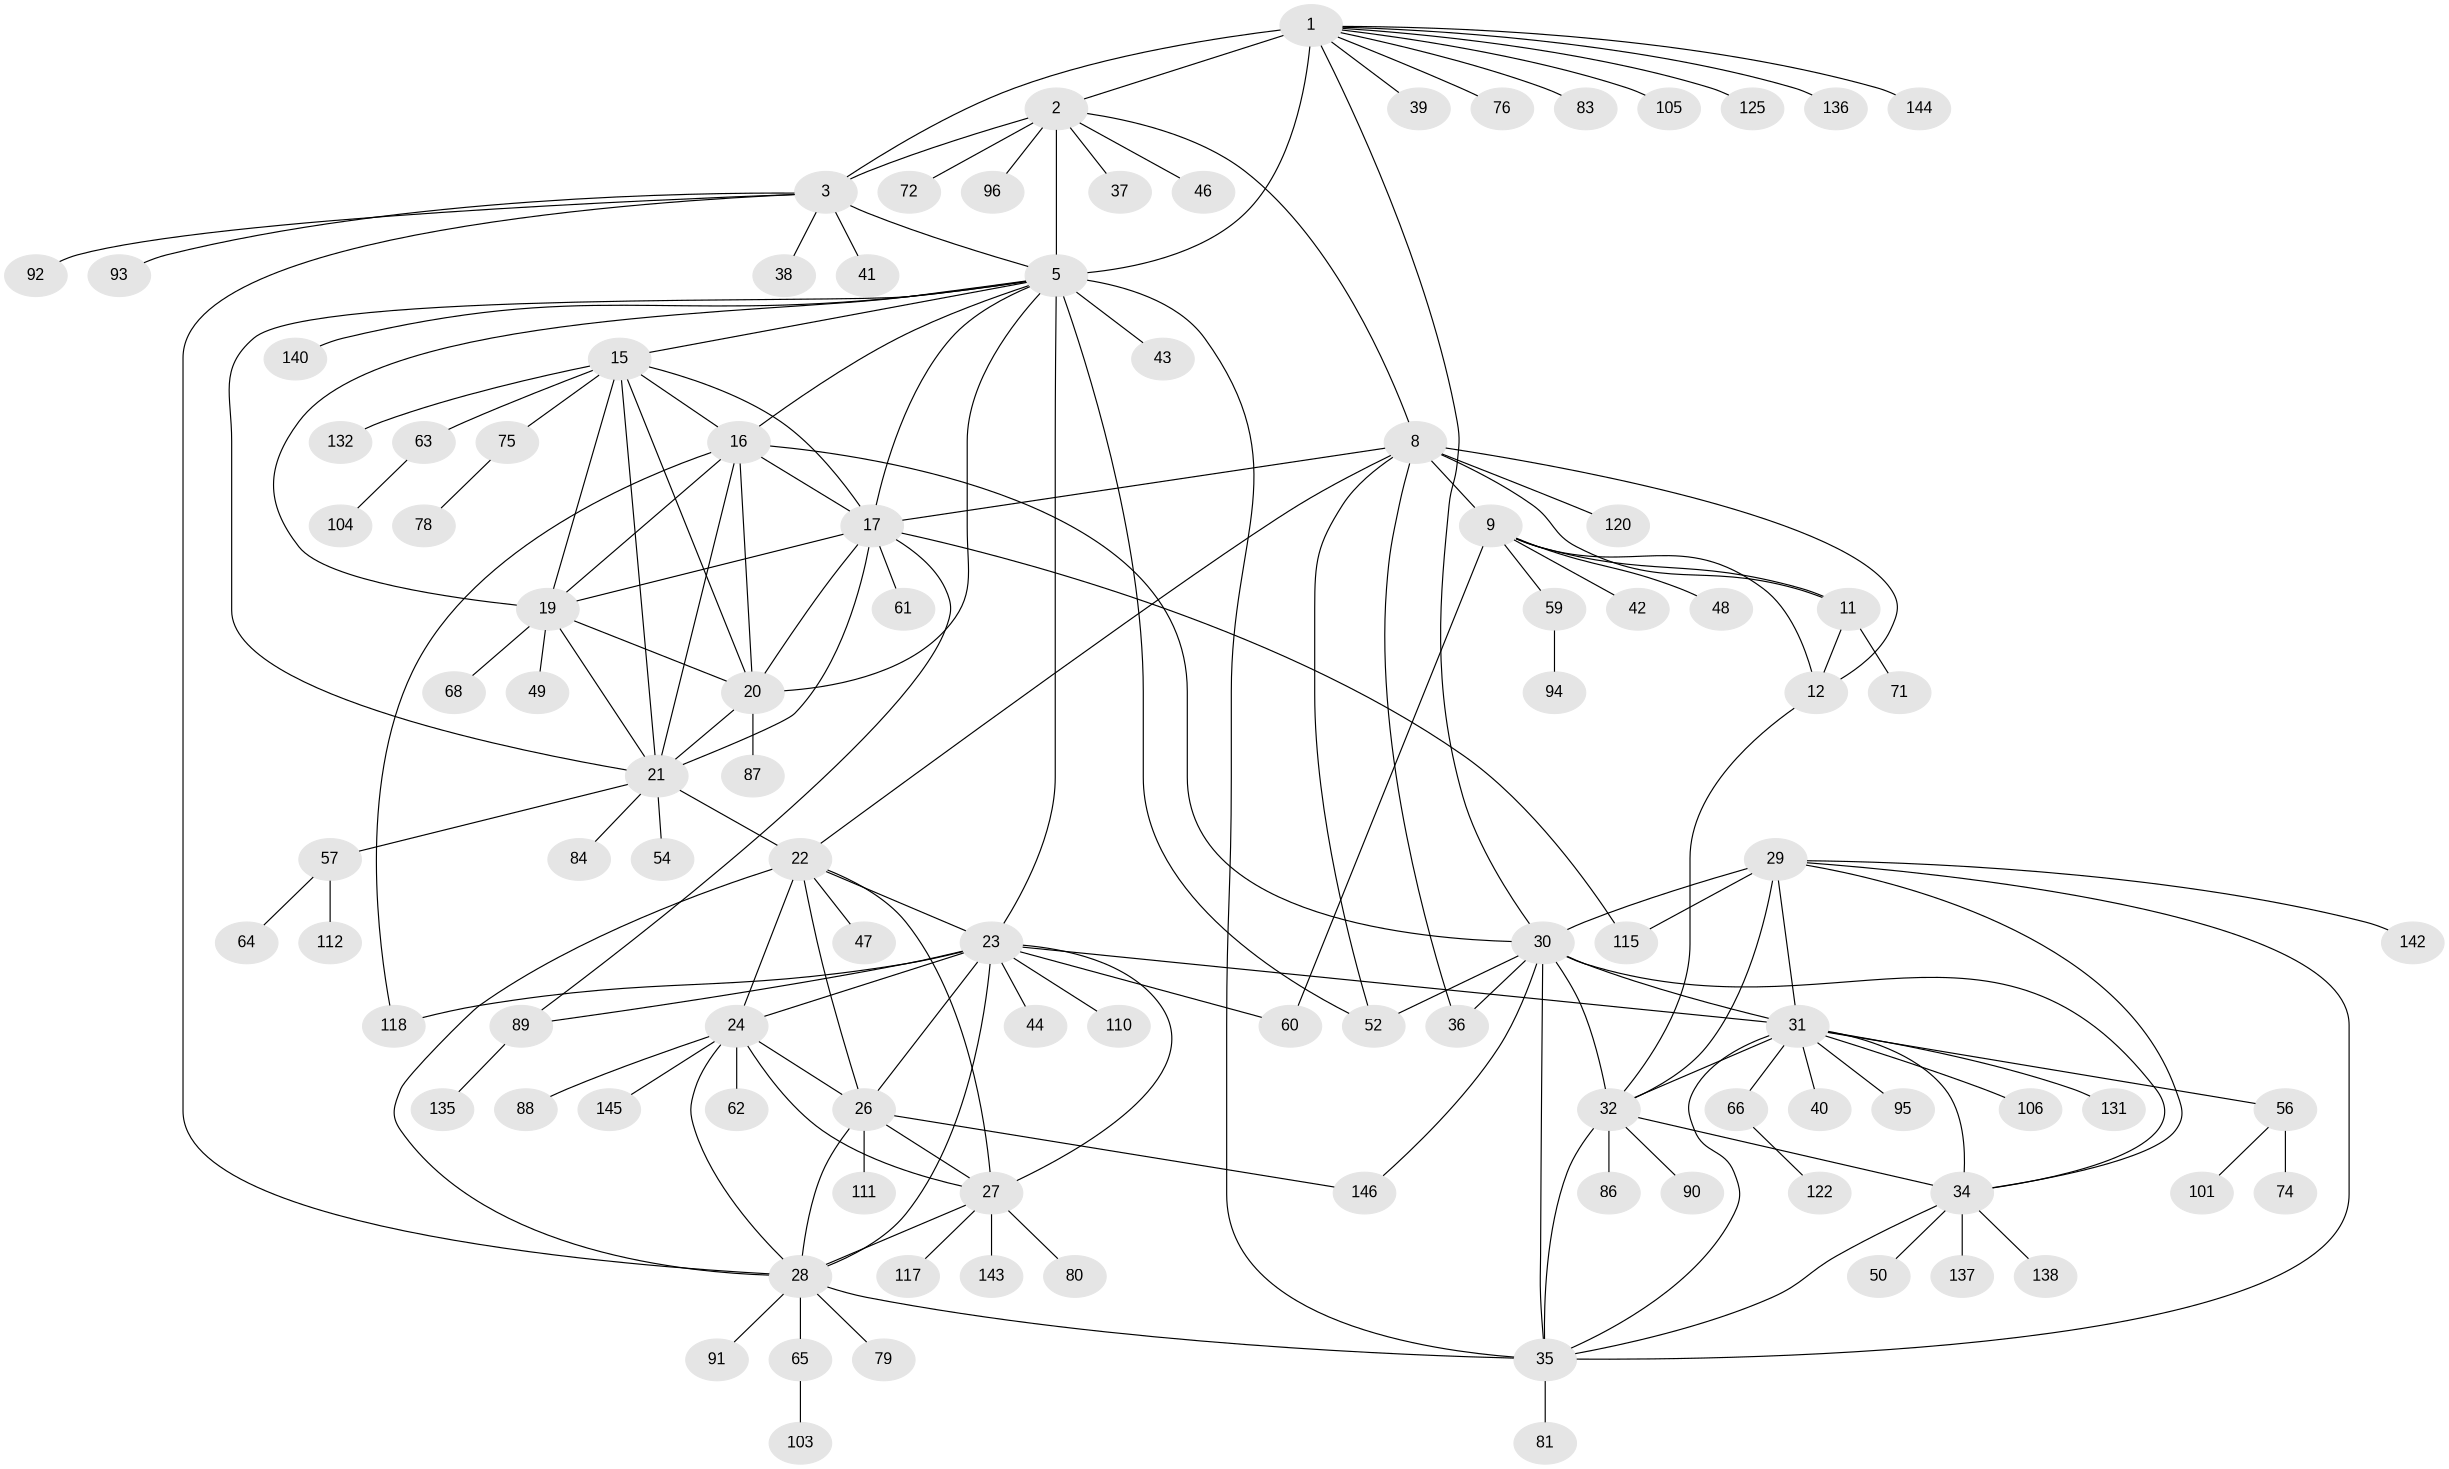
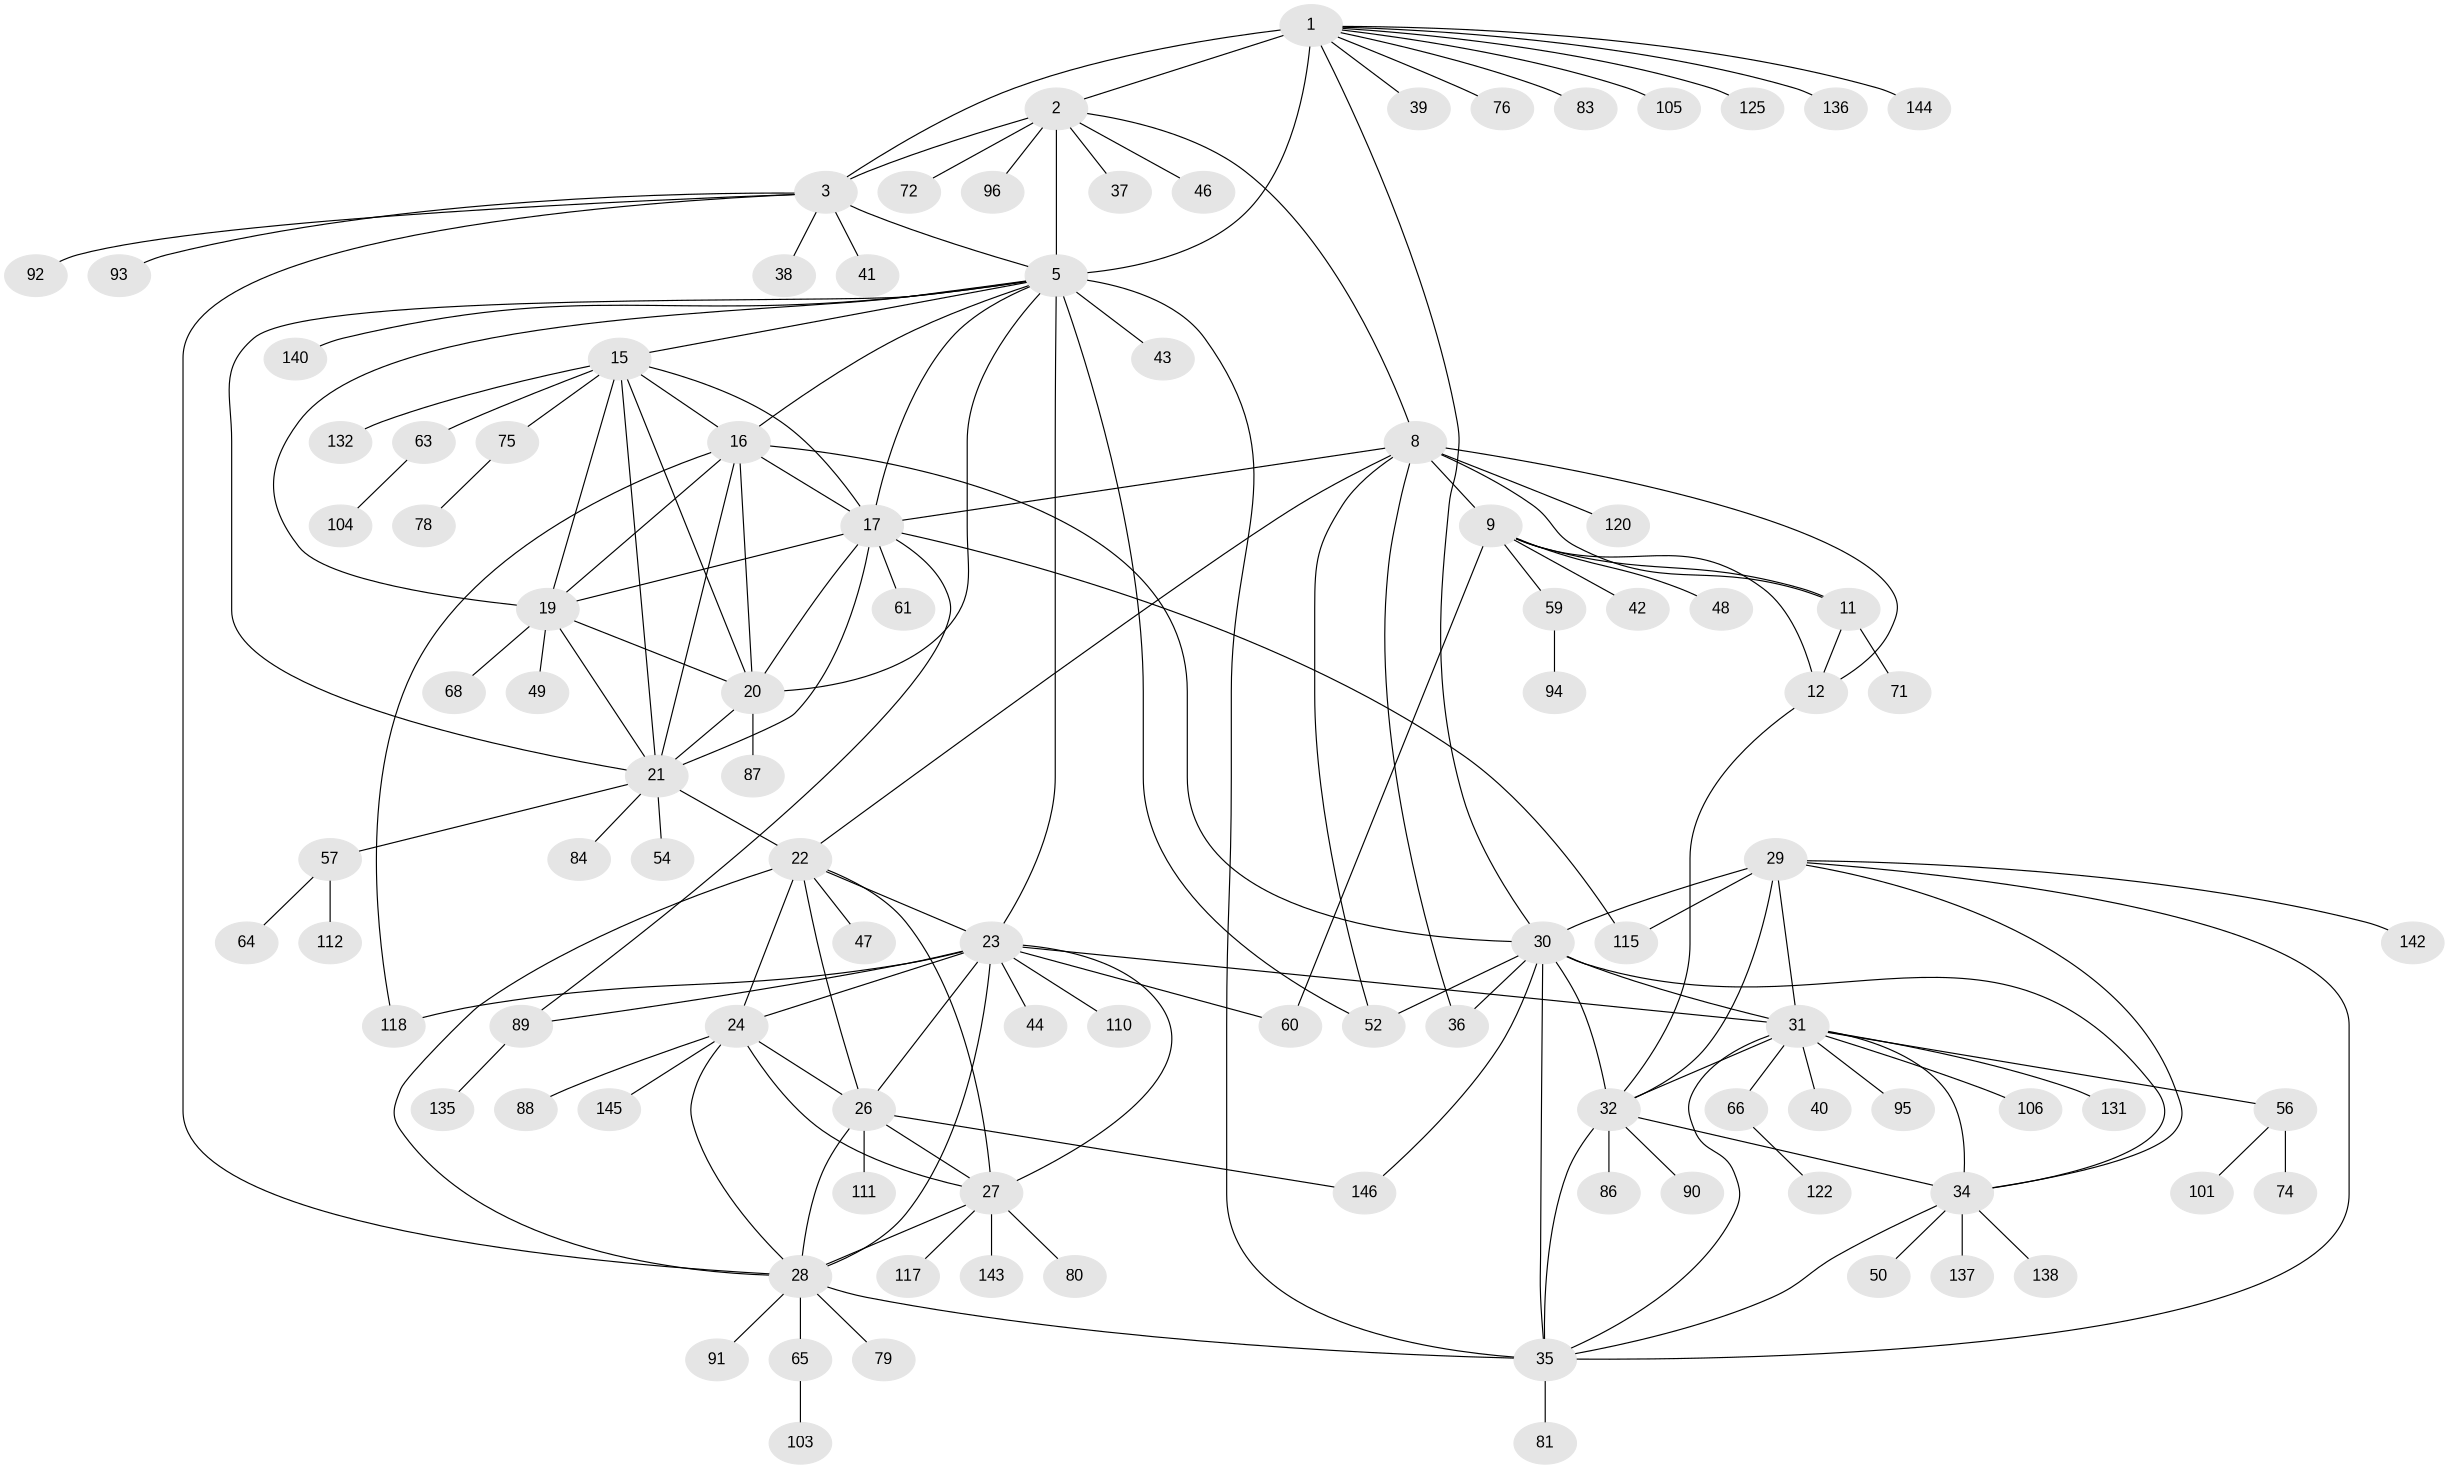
node "62": removed
